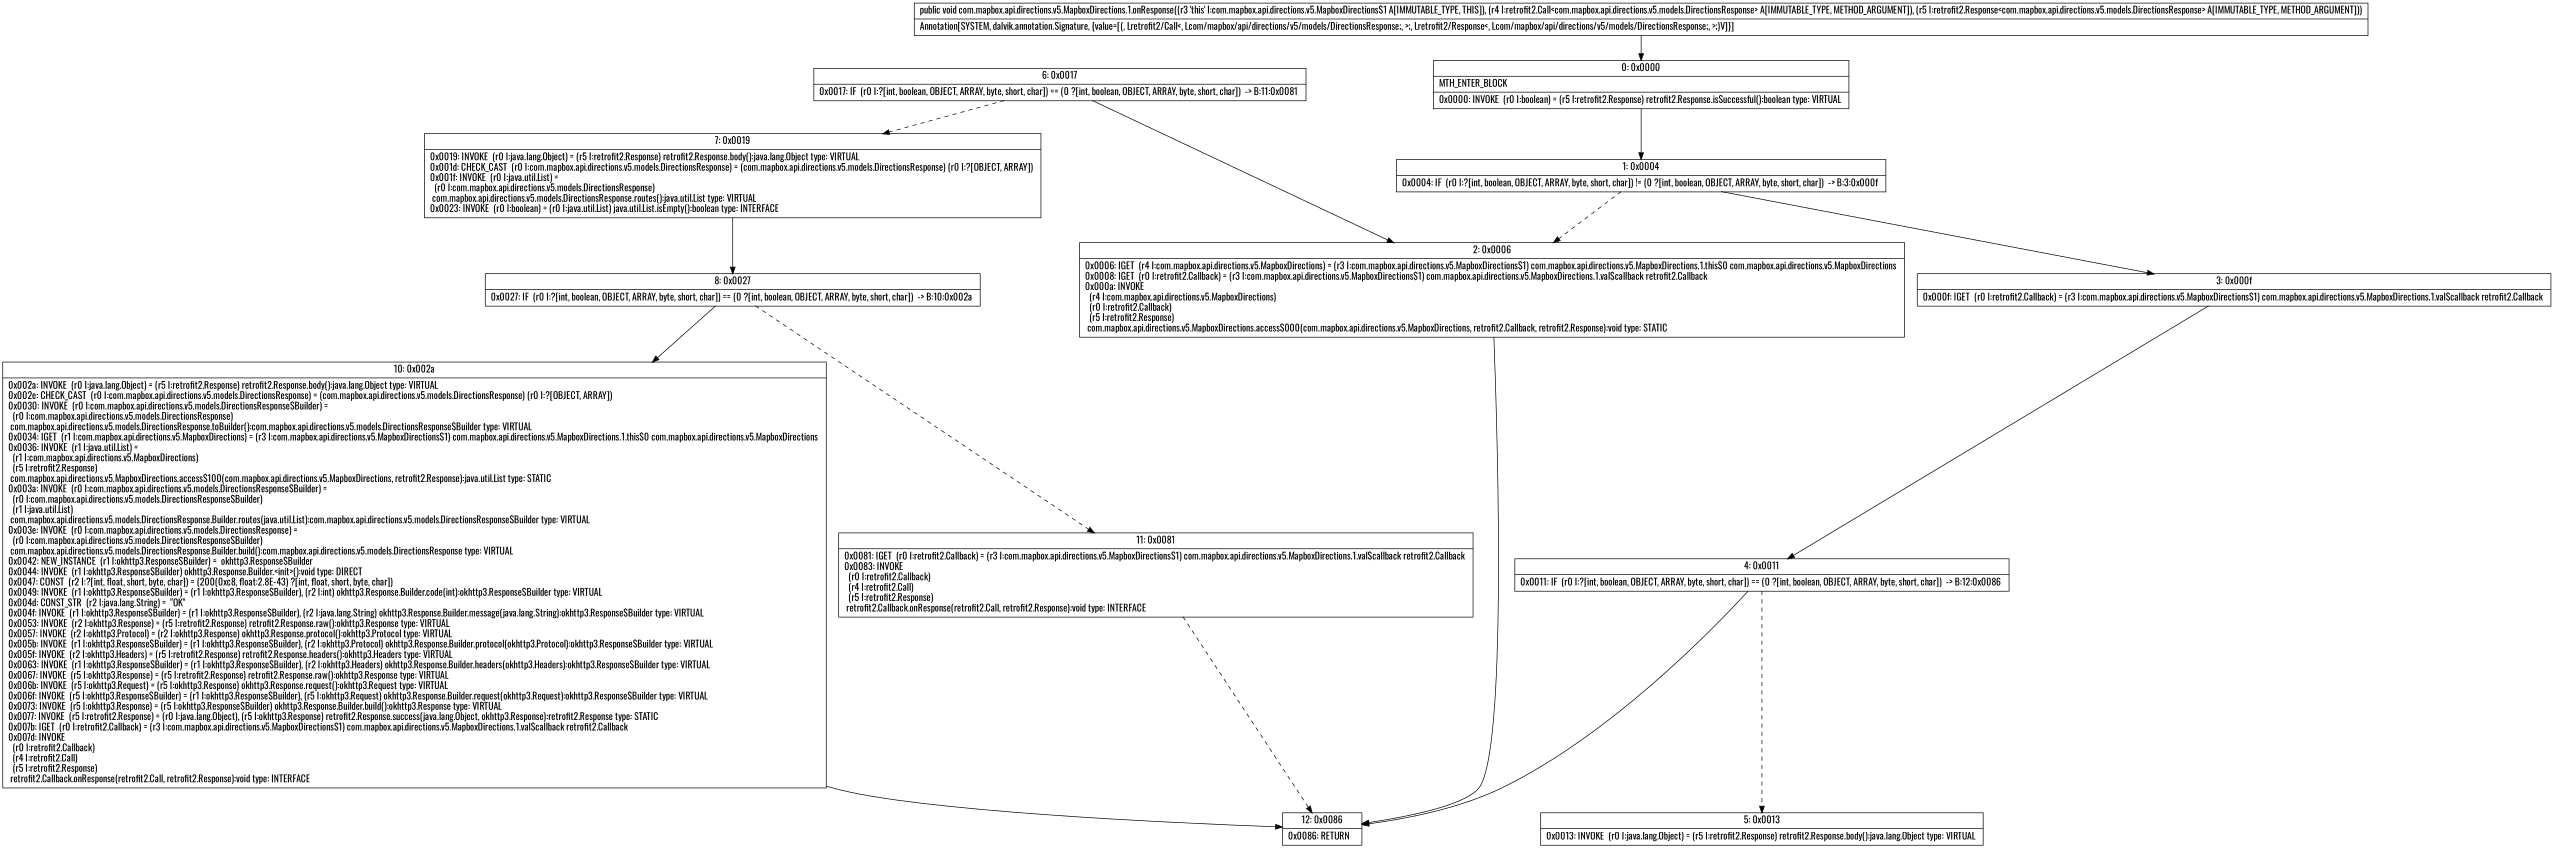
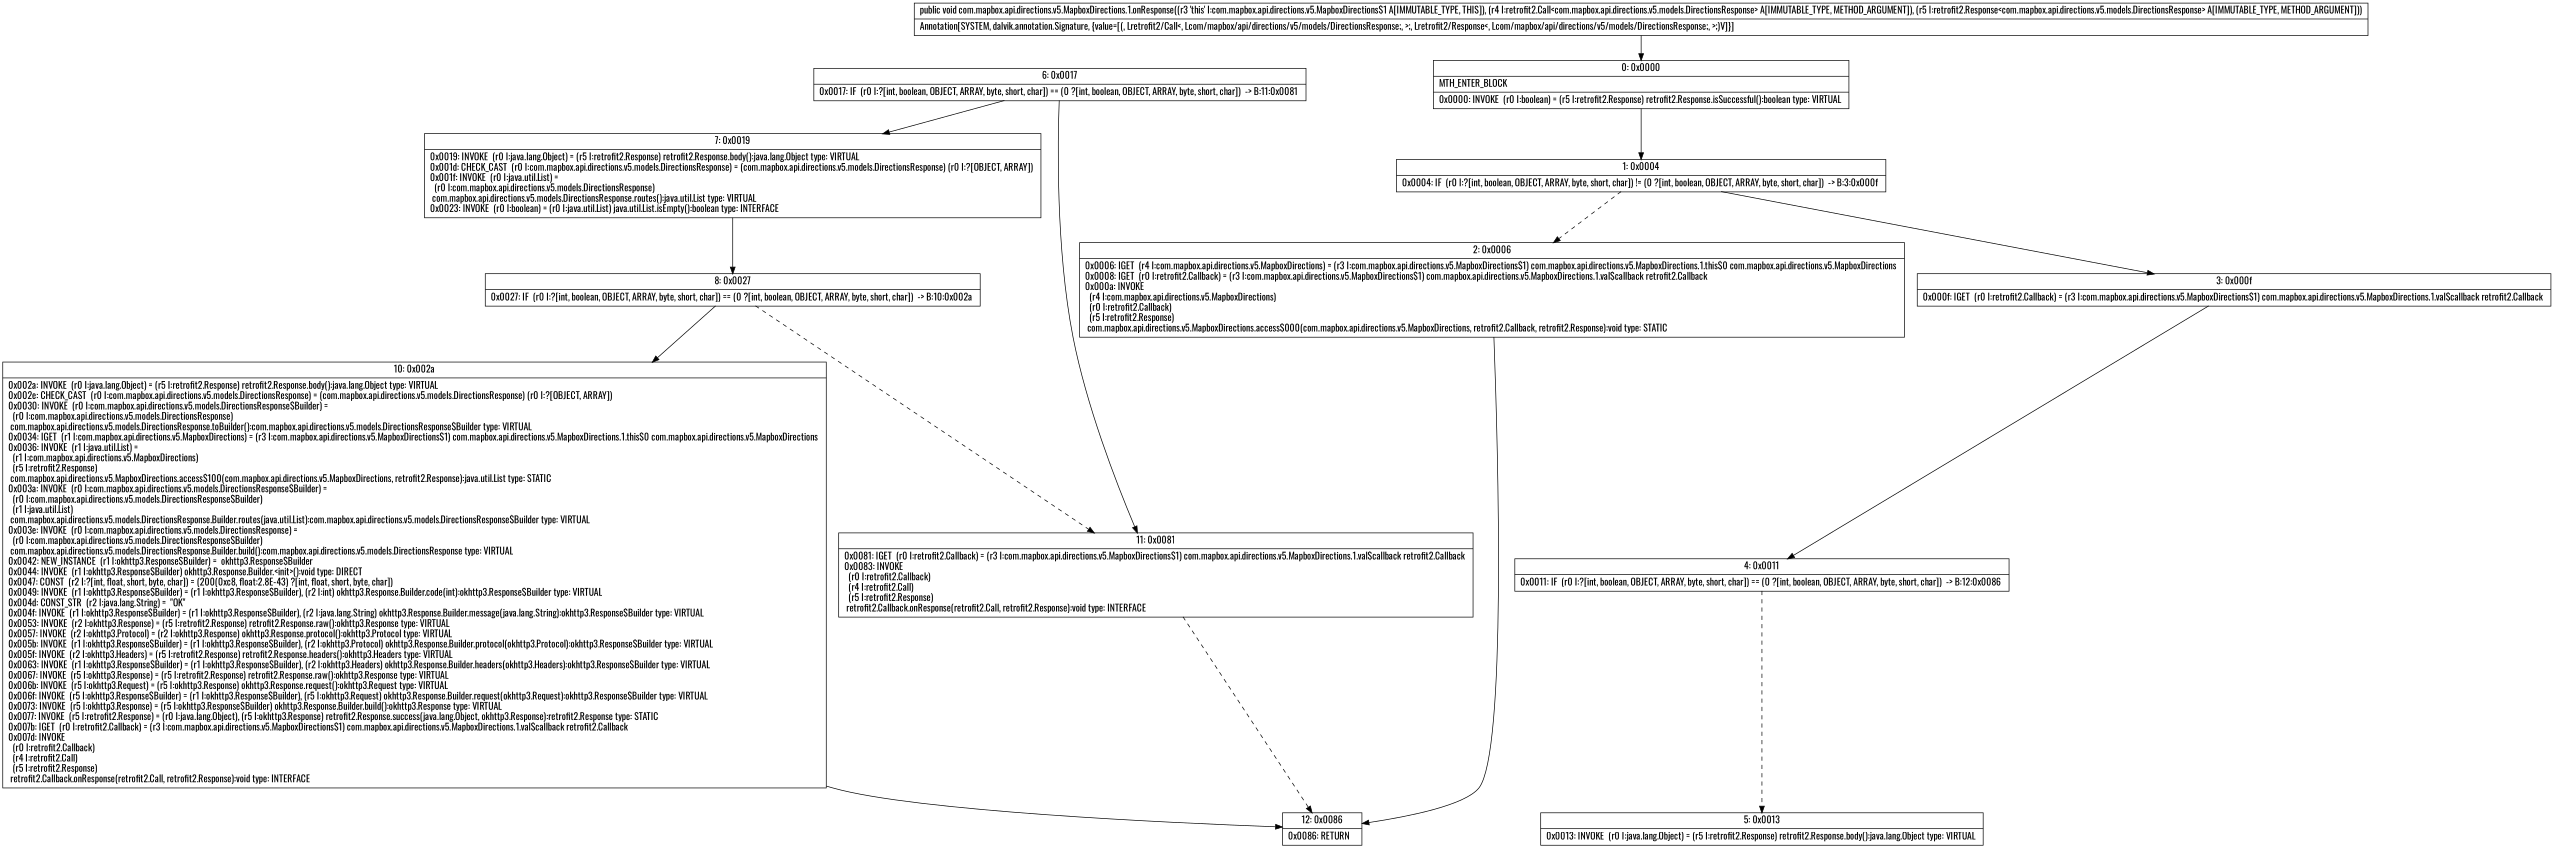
edge "6: 0x0017" -> "7: 0x0019": style dashed -> solid
edge "6: 0x0017" -> "2: 0x0006": now "6: 0x0017" -> "11: 0x0081"
edge "4: 0x0011" -> "12: 0x0086": removed
